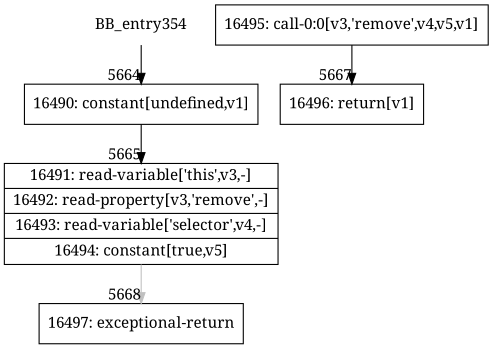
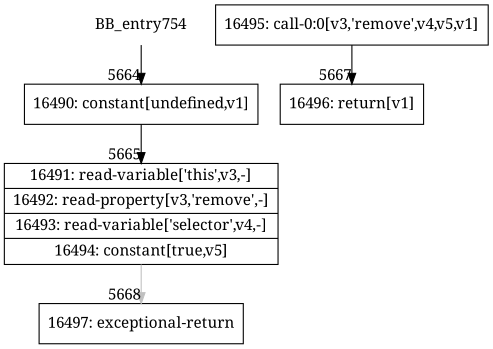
node "BB_entry354": label "BB_entry354" -> "BB_entry754"
